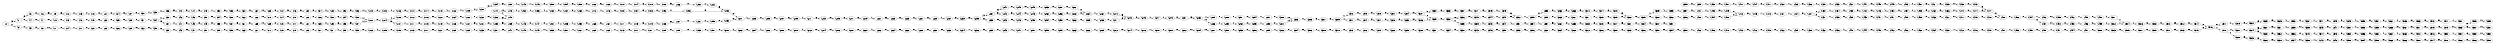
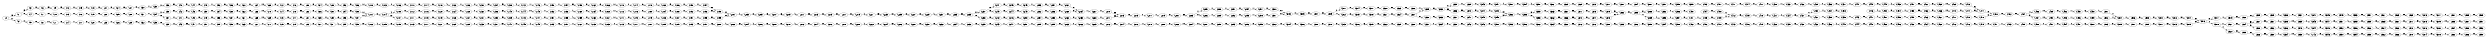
edge "S391" -> "S395": added, label "L"
node "S442": removed
edge "S144" -> "S140": reversed
edge "S400" -> "S404": removed, label "V"
edge "S583" -> "S585": now "S581" -> "S585"
